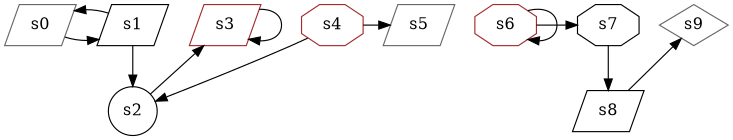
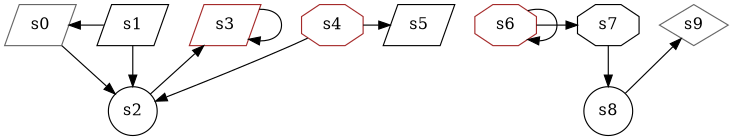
node "s5": color gray40 -> black
edge "s0" -> "s1": now "s0" -> "s2"
node "s8": shape parallelogram -> circle
